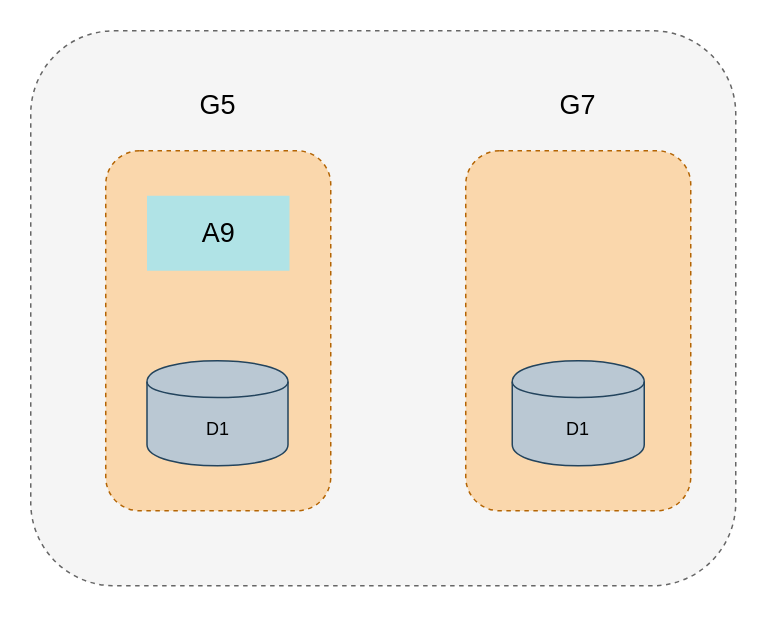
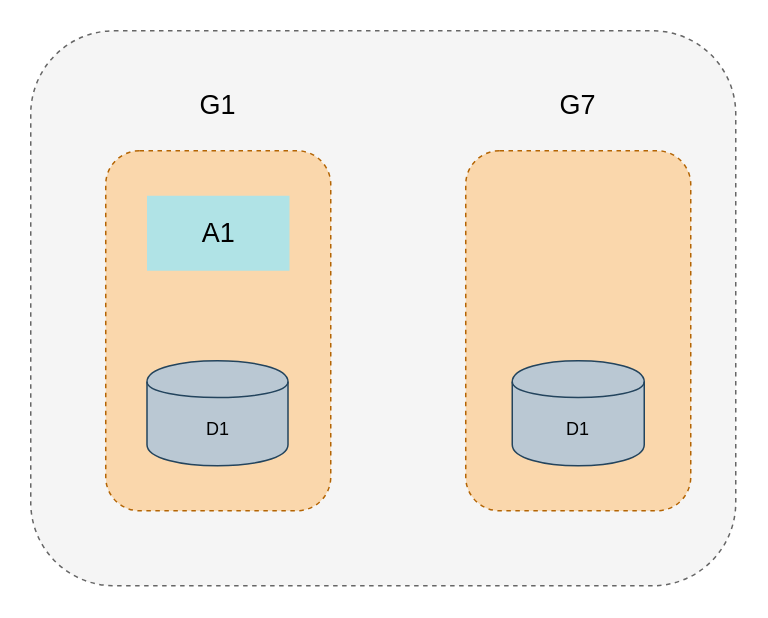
node "G5": label "G5" -> "G1"
node "A9": label "A9" -> "A1"
